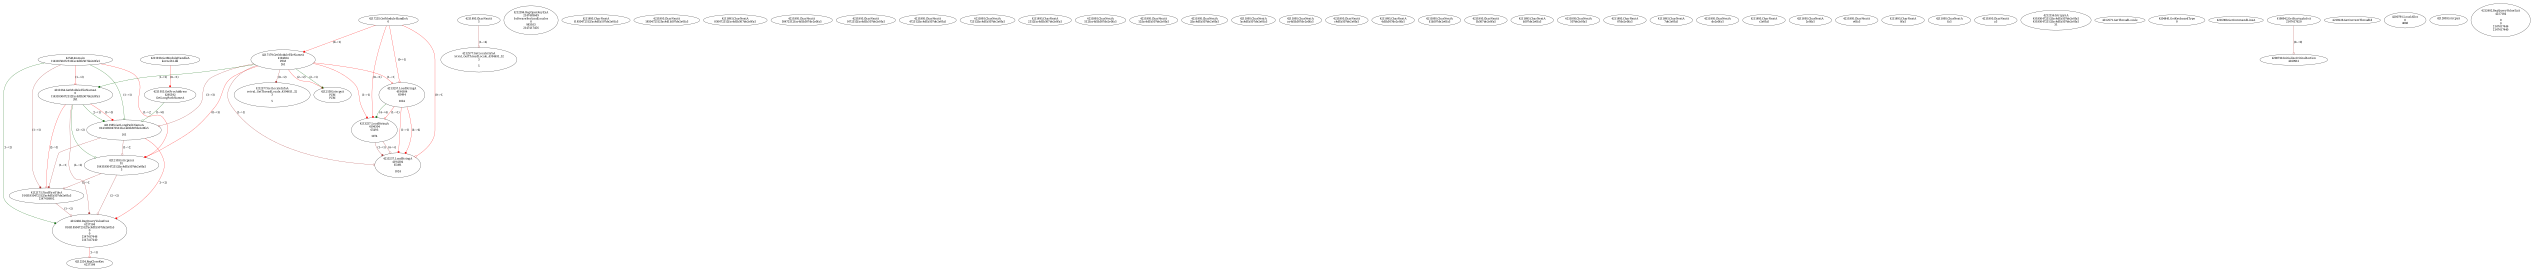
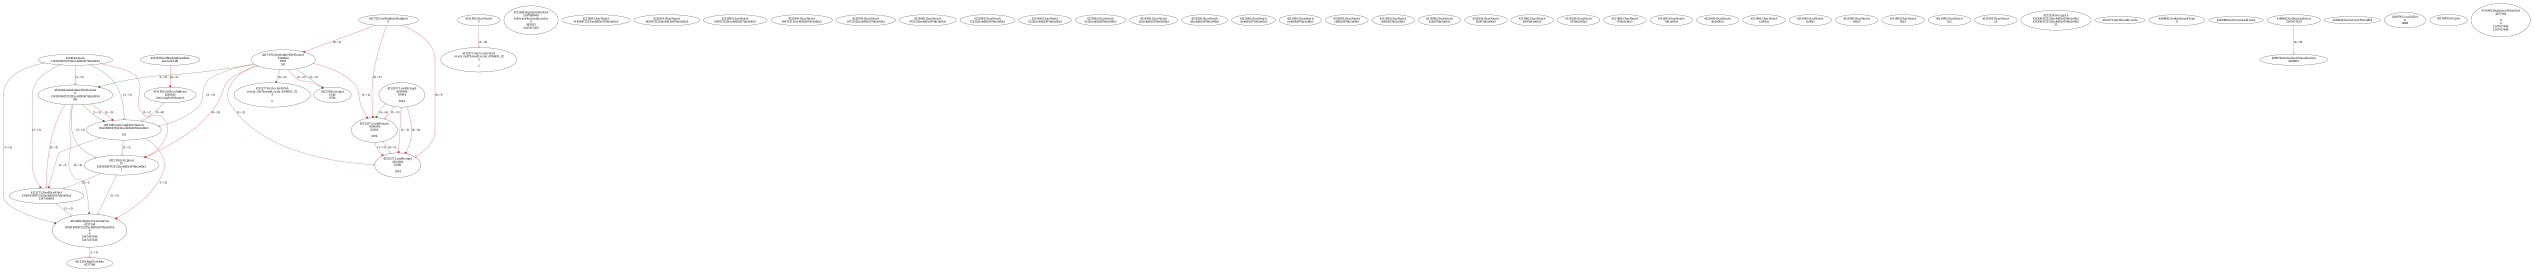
edge "4217235.GetModuleHandleA 0" -> "4213257.LoadStringA 4194304 65494 1024": removed, label "(0-->1)"
edge "4217179.GetModuleFileNameA 4194304 PZM 261" -> "4213257.LoadStringA 4194304 65494 1024": removed, label "(1-->1)"
